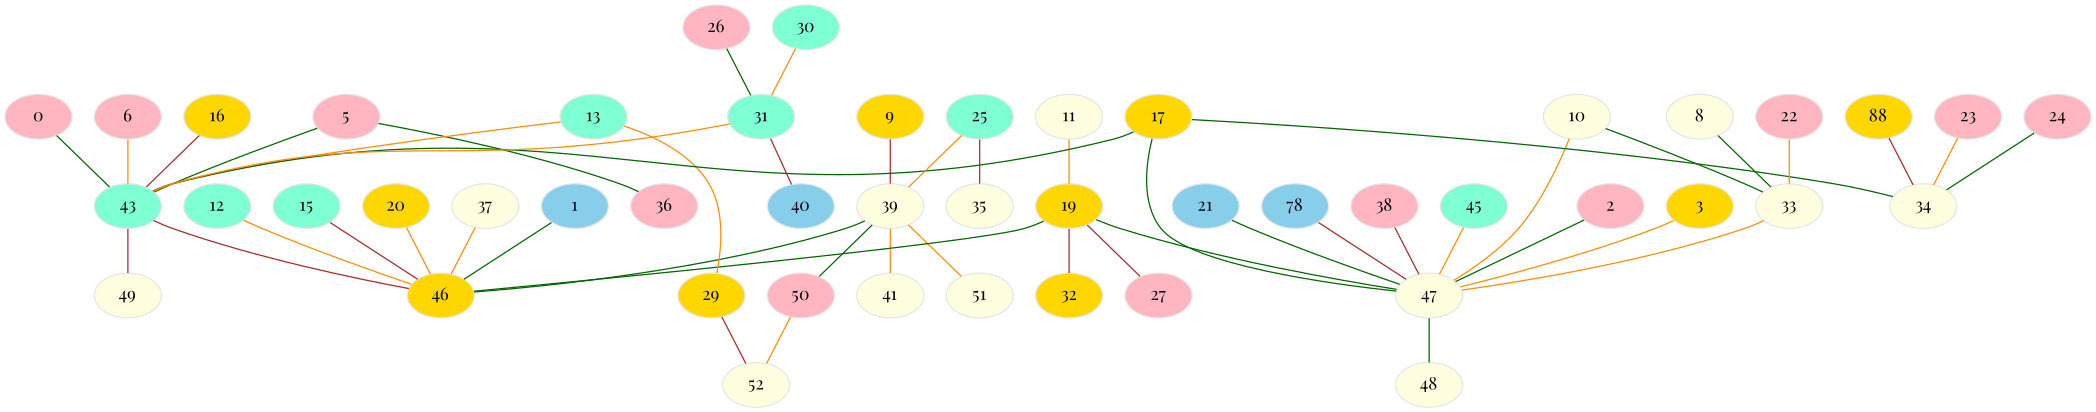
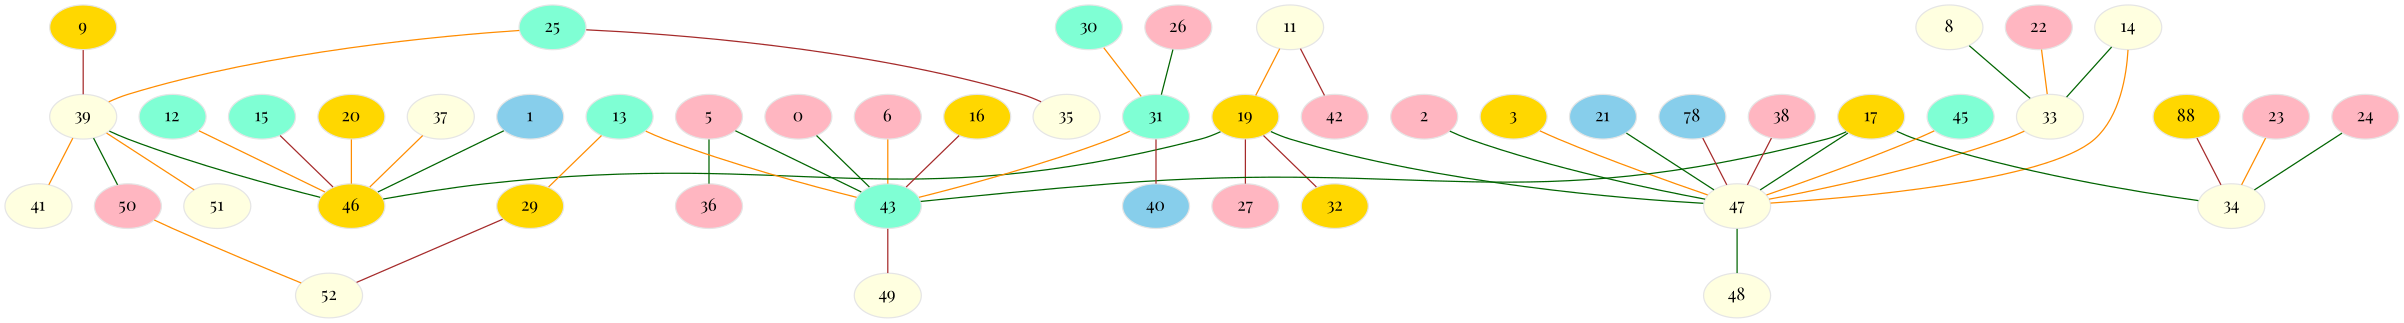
node "42": added
node "10": label "10" -> "14"
edge "43" -- "46": removed
